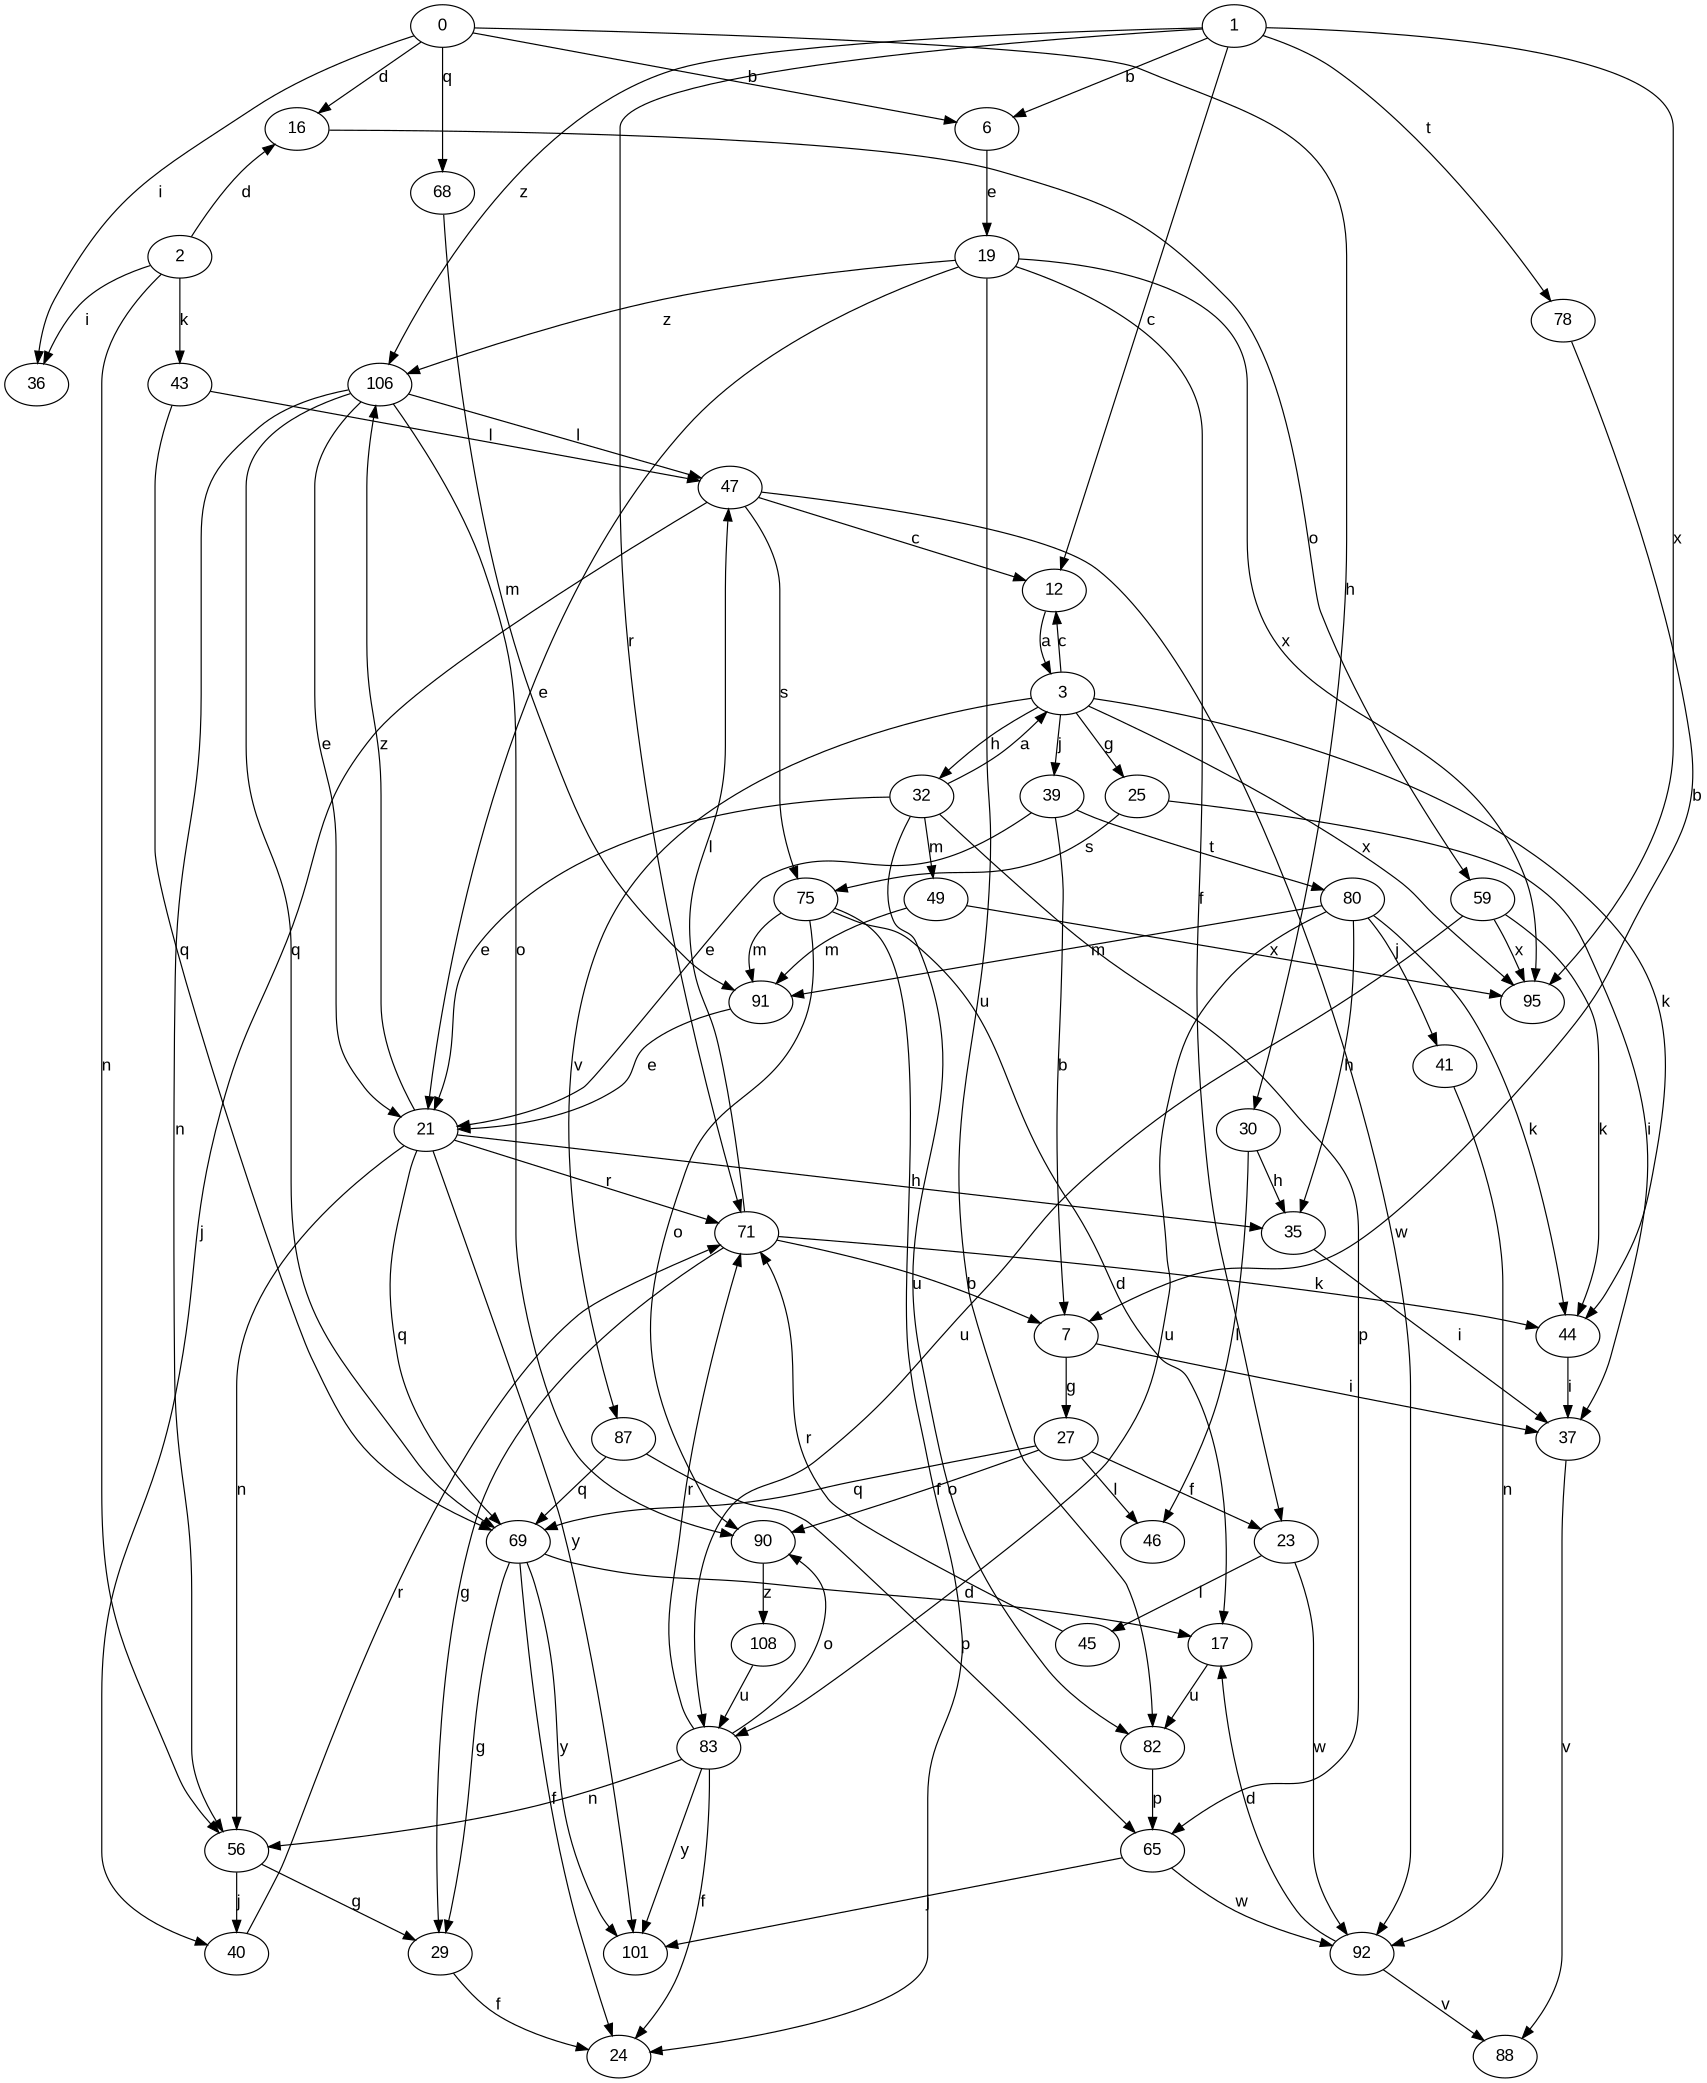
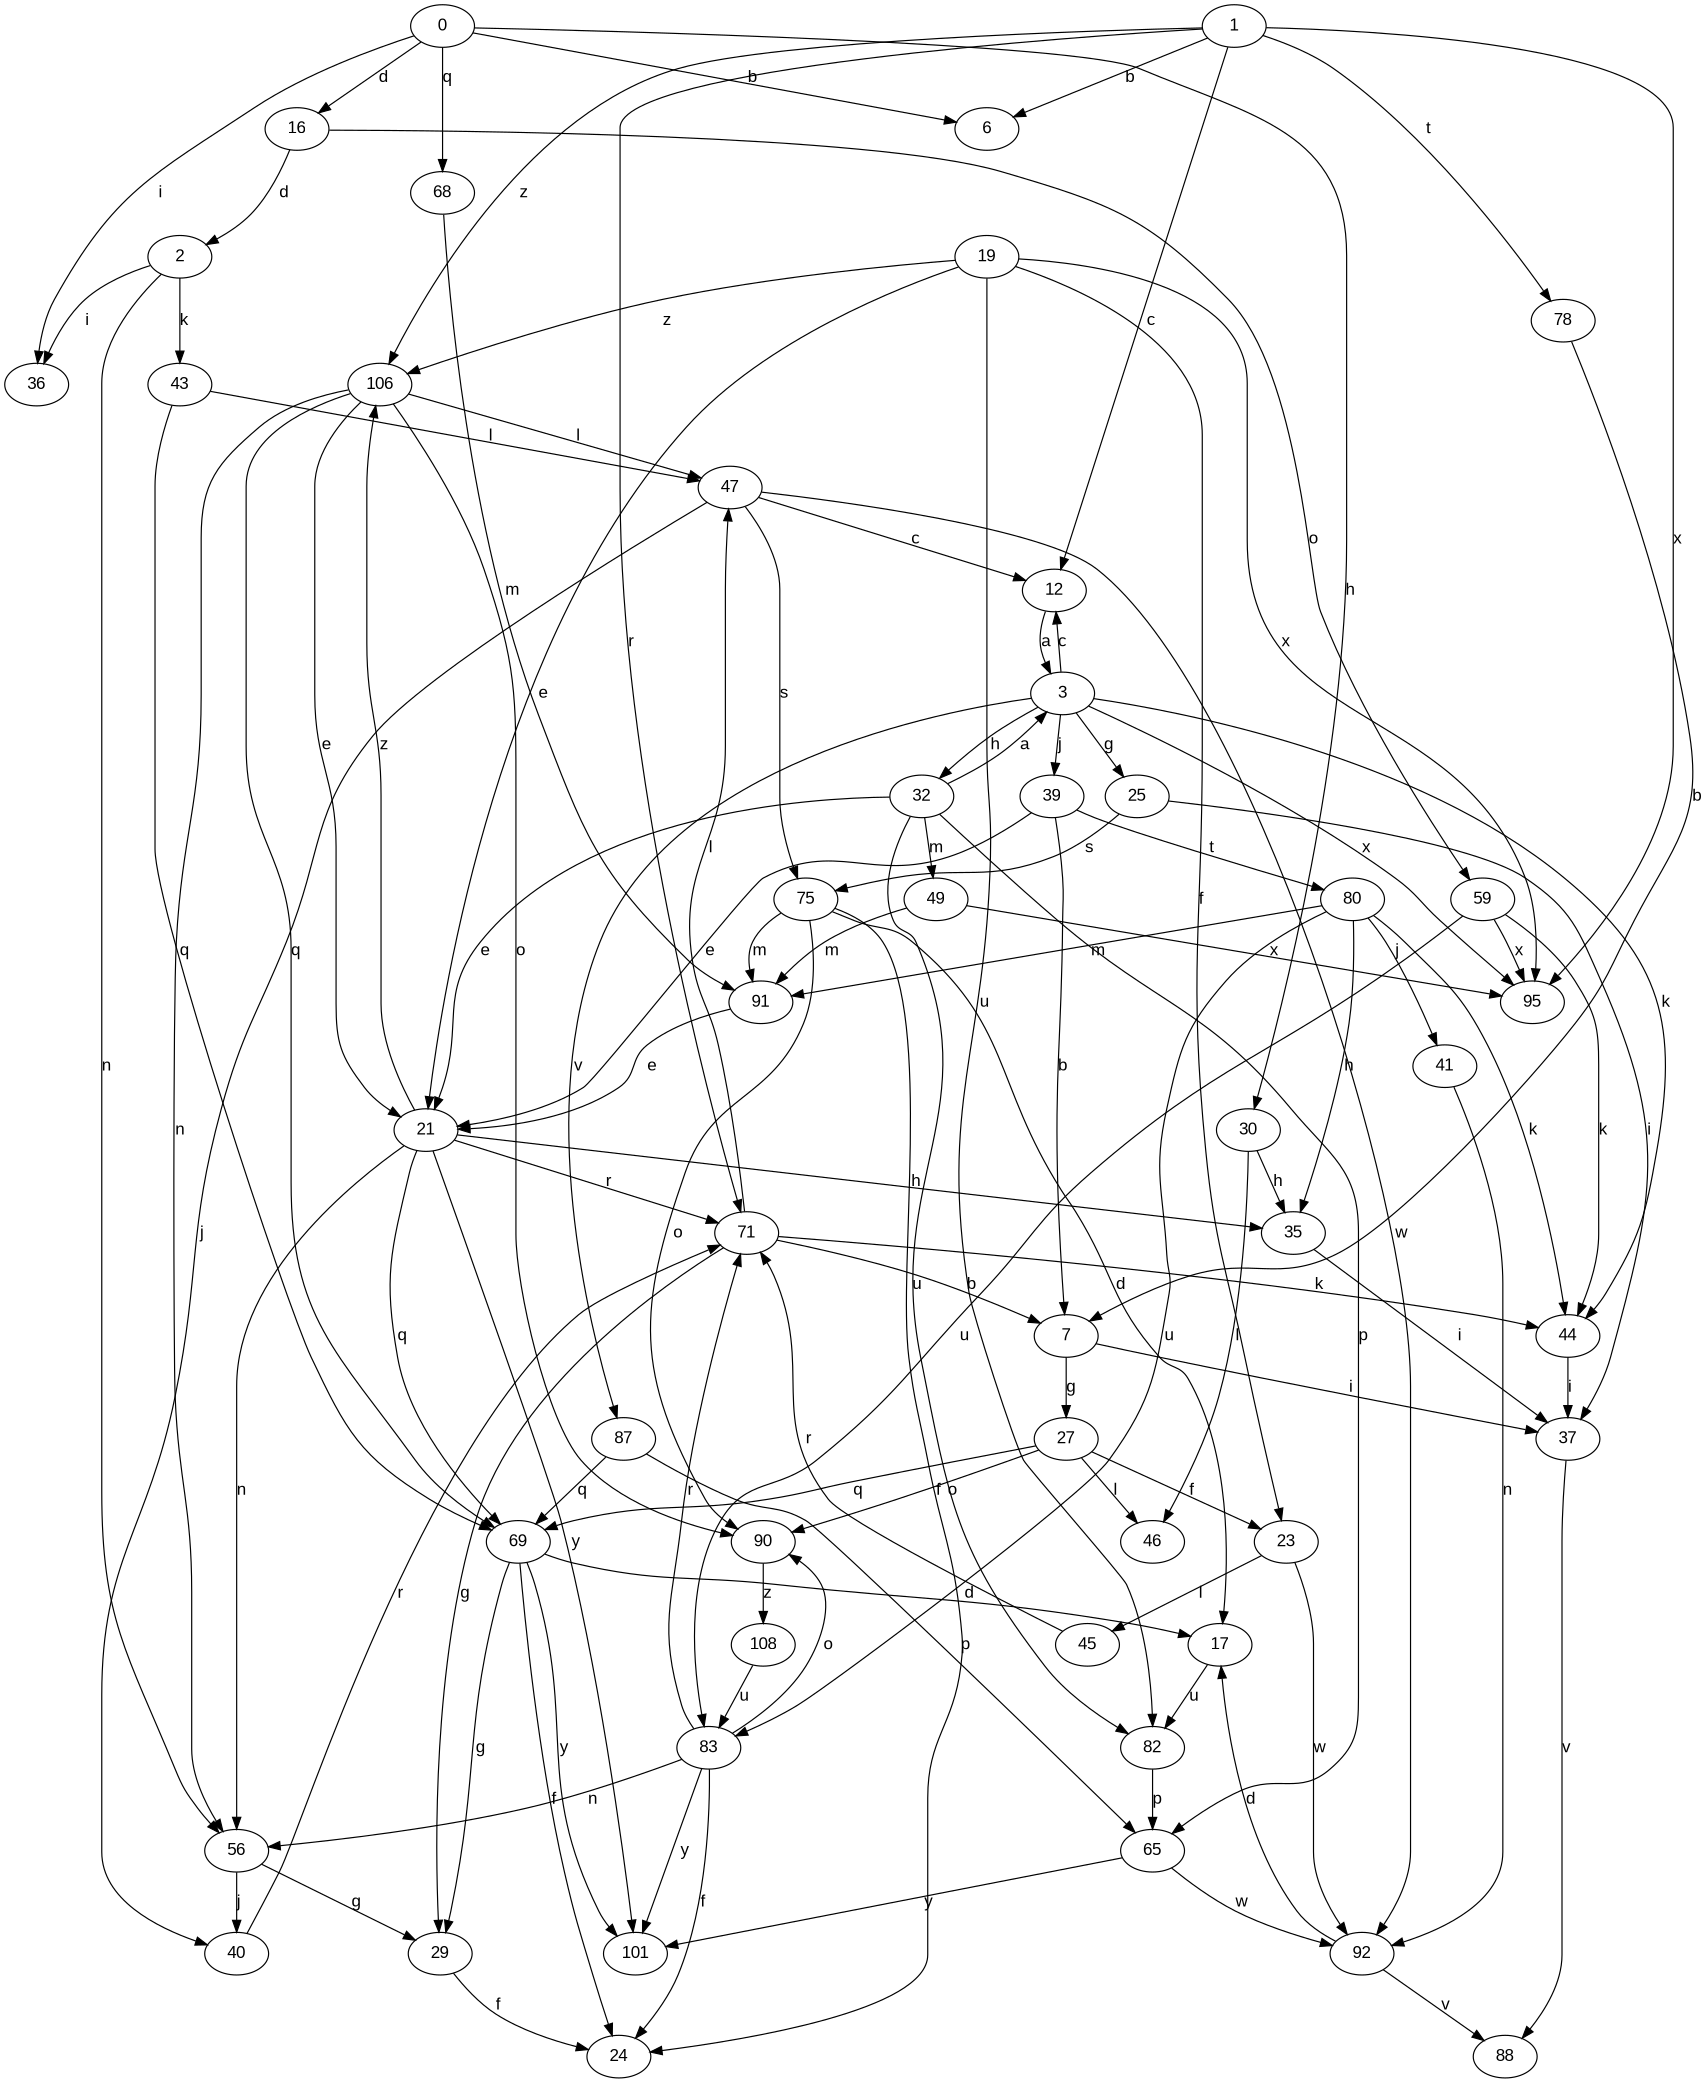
edge "6" -> "19": removed, label "e"
edge "2" -> "16": reversed
edge "65" -> "101": label "j" -> "y"
